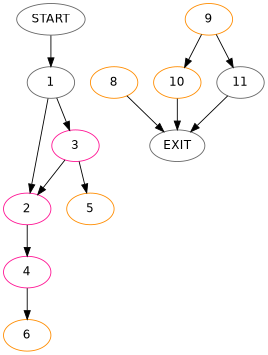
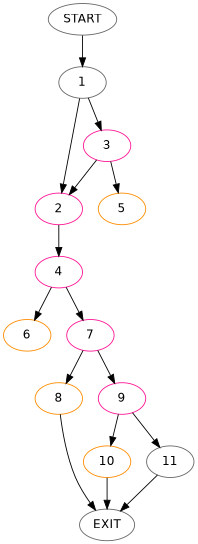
node "9": color darkorange -> deeppink
node "7": added
